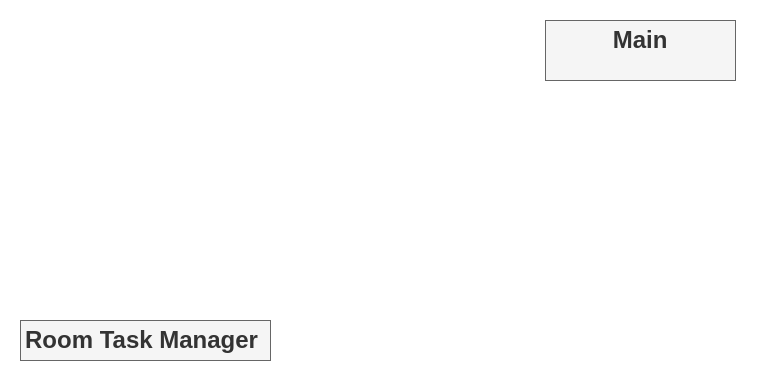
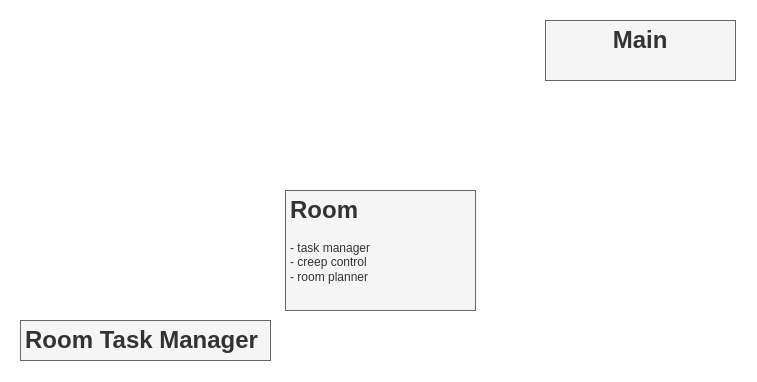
node "Room - task manager - creep control - room planner": added
